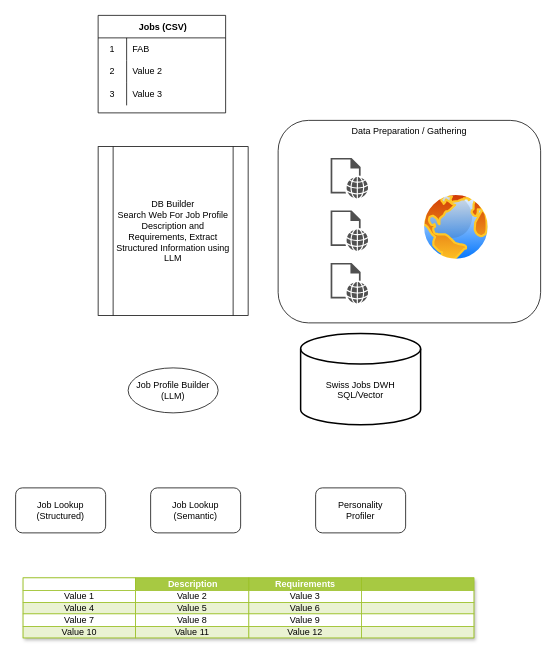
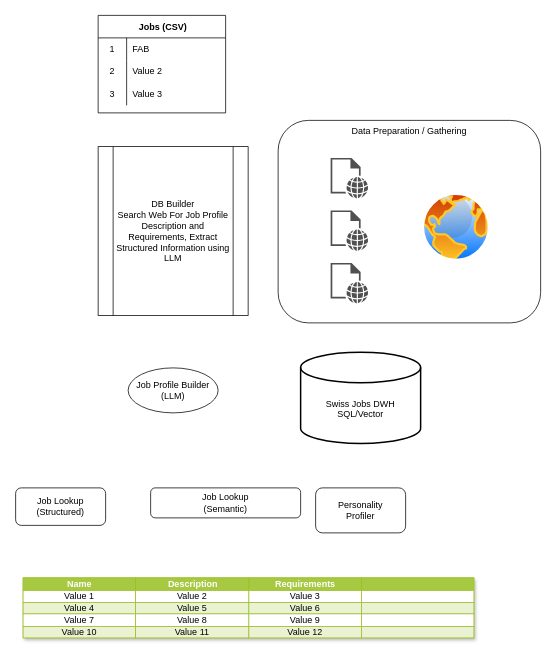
node "Swiss Jobs DWH SQL/Vector": moved (360, 379) -> (360, 398)
node "Job Lookup (Structured)": size 90x45 -> 90x38
node "Job Lookup (Semantic)": size 90x45 -> 150x30
node "Name": fillcolor #ffffff -> #a7c942
